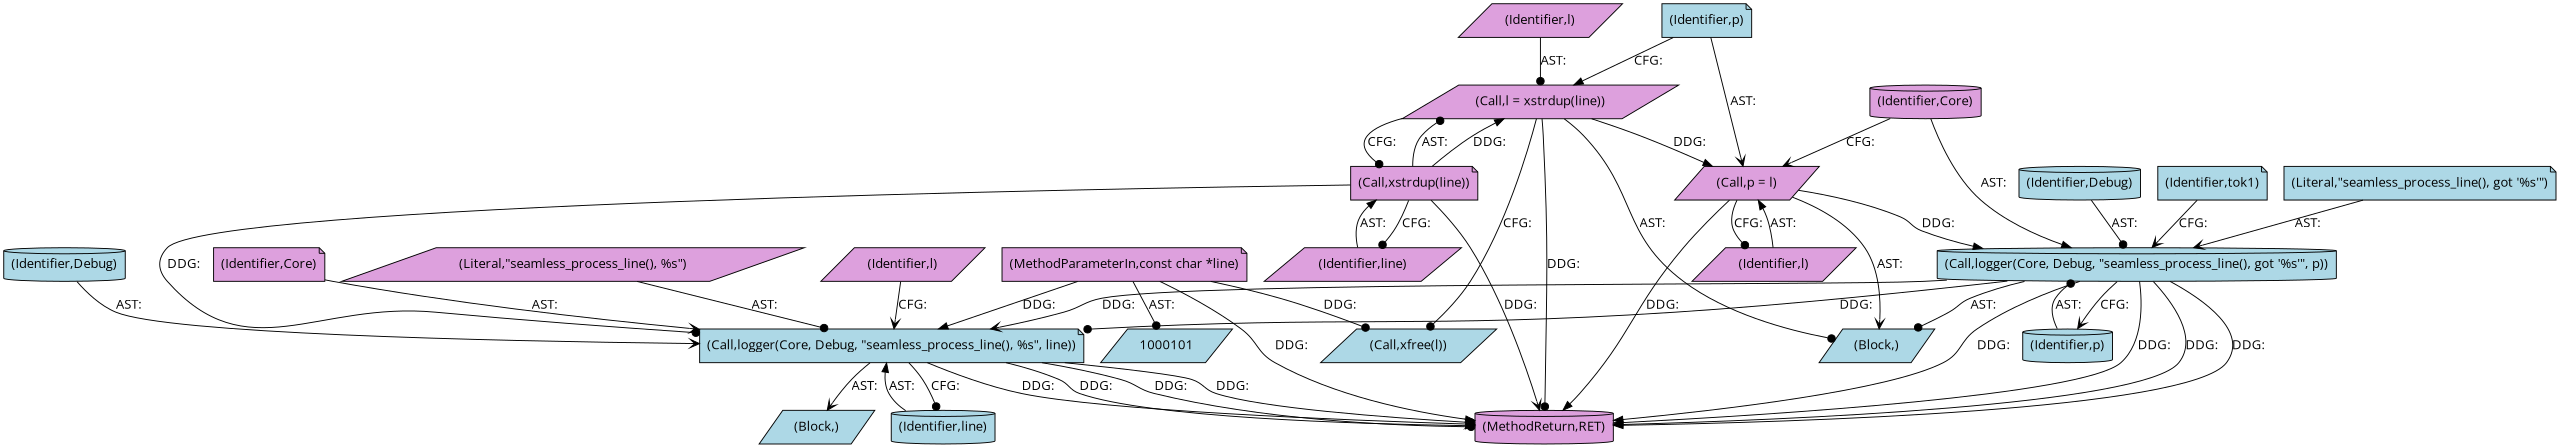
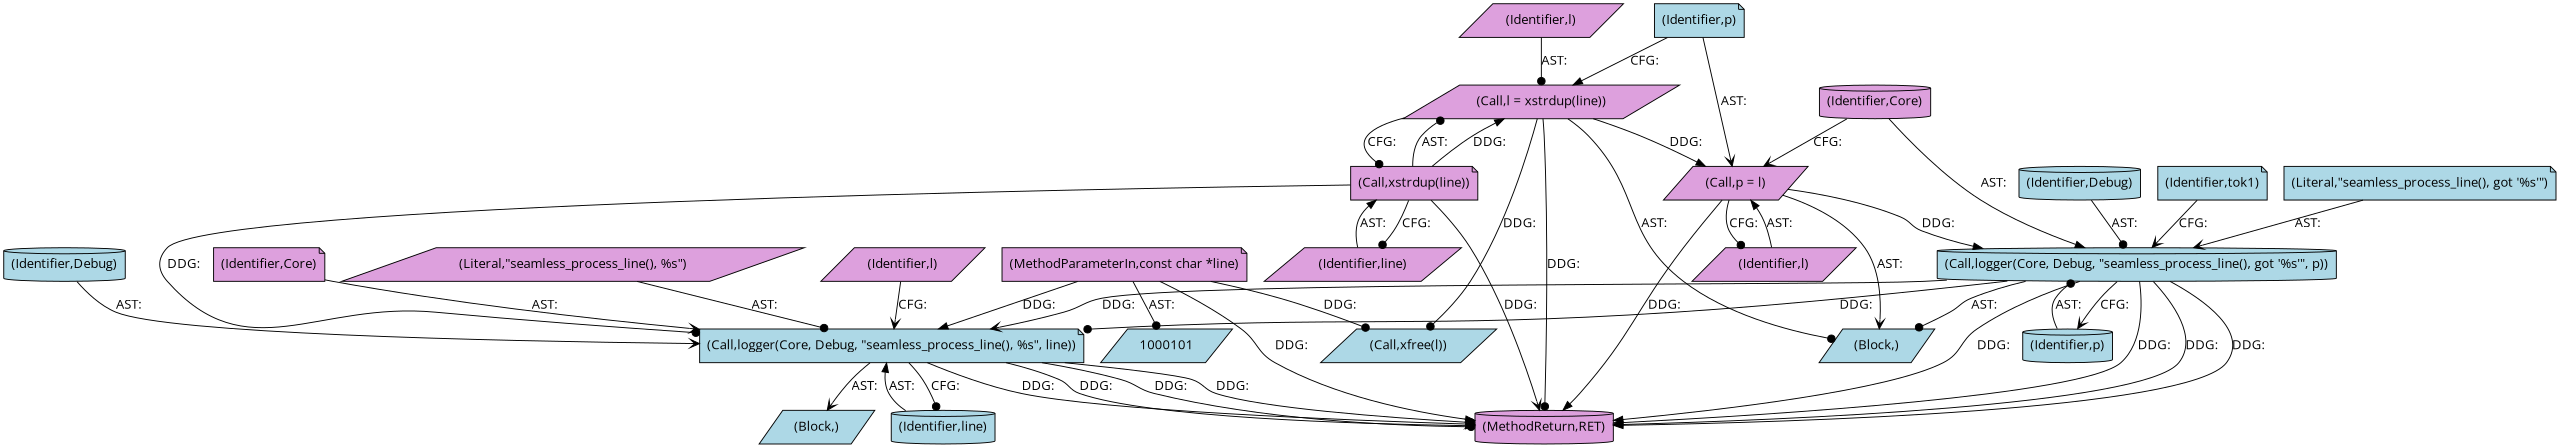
edge "(Call,l = xstrdup(line))" -> "(Call,xfree(l))": label "CFG: " -> "DDG: "
